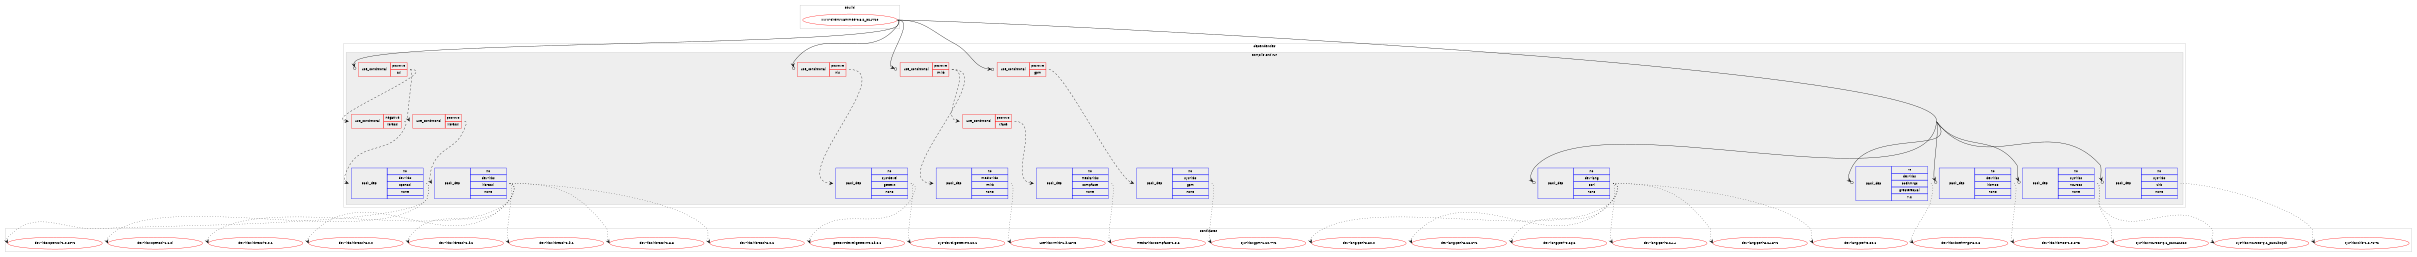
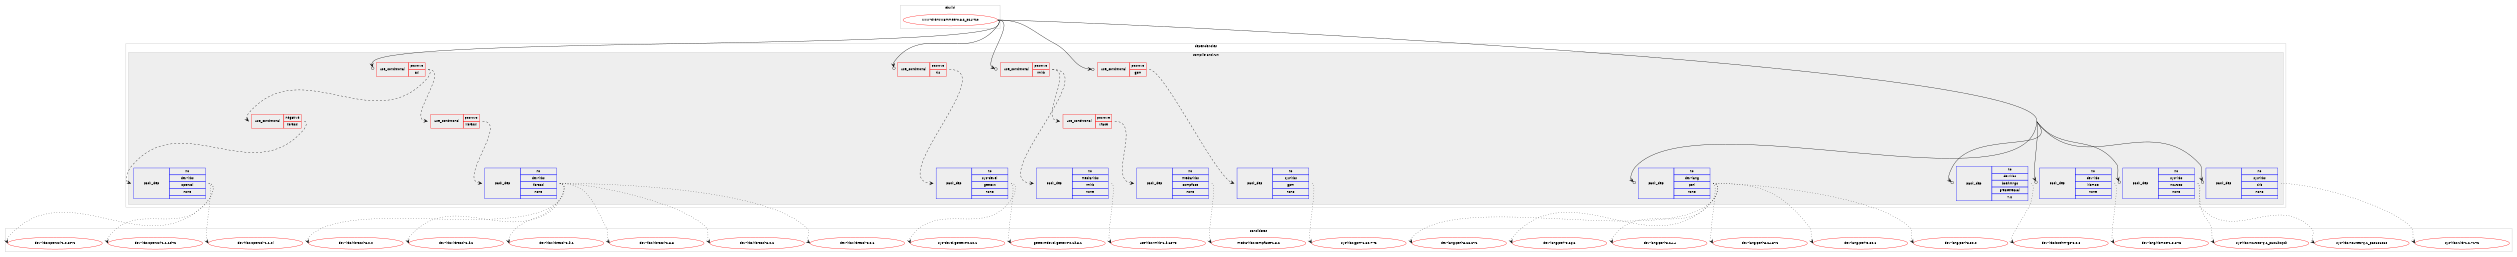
node "dev-libs/openssl-1.1.1d-r2": added
node "dev-libs/libmoe-1.5.8-r3": label "dev-libs/libmoe-1.5.8-r3" -> "dev-lang/libmoe-1.5.8-r3"
